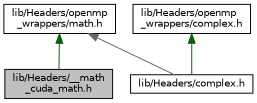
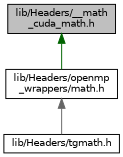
node "lib/Headers/openmp _wrappers/complex.h": removed
edge "lib/Headers/__math _cuda_math.h" -> "lib/Headers/openmp _wrappers/math.h": reversed
node "lib/Headers/complex.h": label "lib/Headers/complex.h" -> "lib/Headers/tgmath.h"
